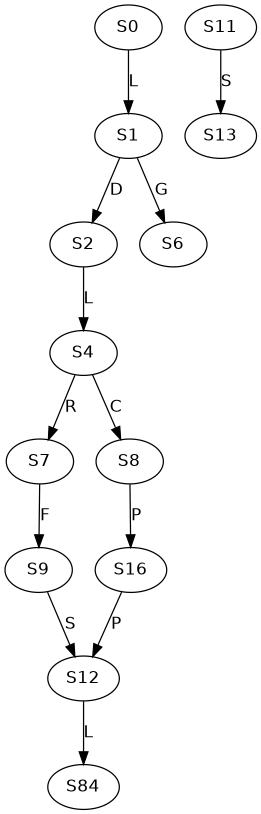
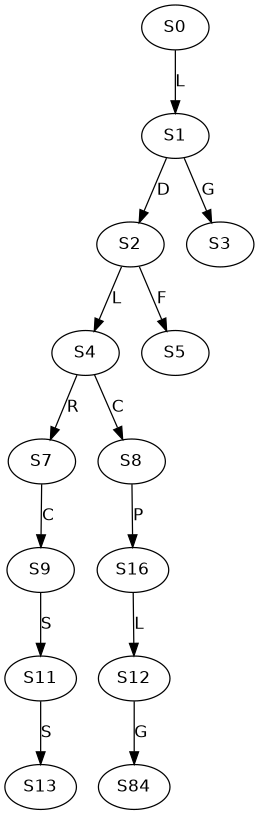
node "S6": label "S6" -> "S3"
node "S5": added
edge "S7" -> "S9": label "F" -> "C"
edge "S9" -> "S12": now "S9" -> "S11"
edge "S16" -> "S12": label "P" -> "L"
edge "S12" -> "S84": label "L" -> "G"
